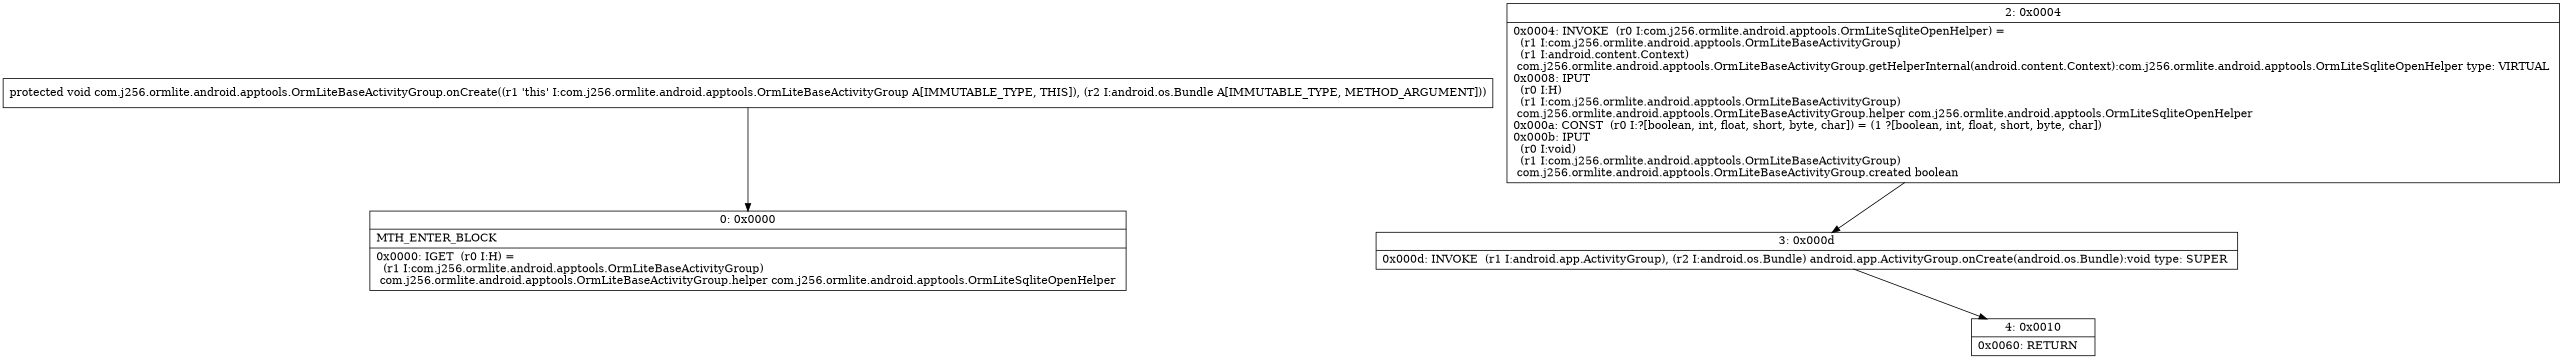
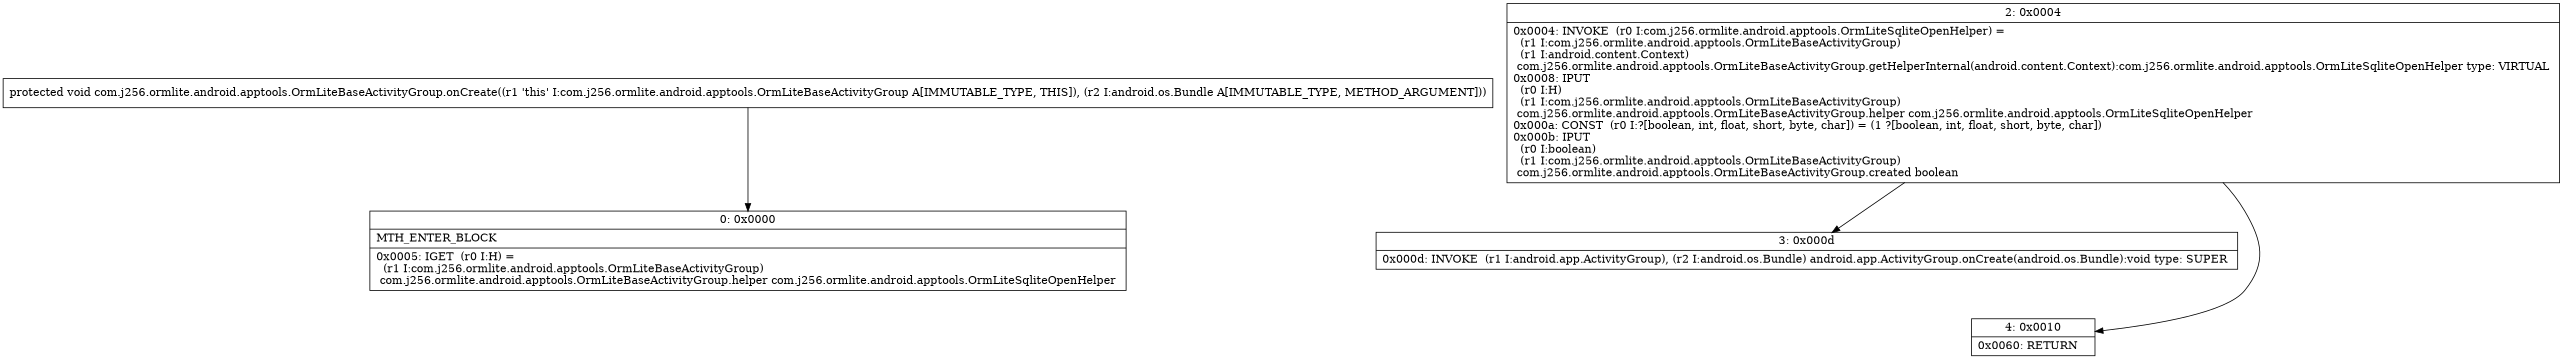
node "2: 0x0004": text "(r0 I:void)" -> "(r0 I:boolean)"
node "0: 0x0000": text "0x0000: IGET  (r0 I:H) =" -> "0x0005: IGET  (r0 I:H) ="
edge "3: 0x000d" -> "4: 0x0010": now "2: 0x0004" -> "4: 0x0010"
